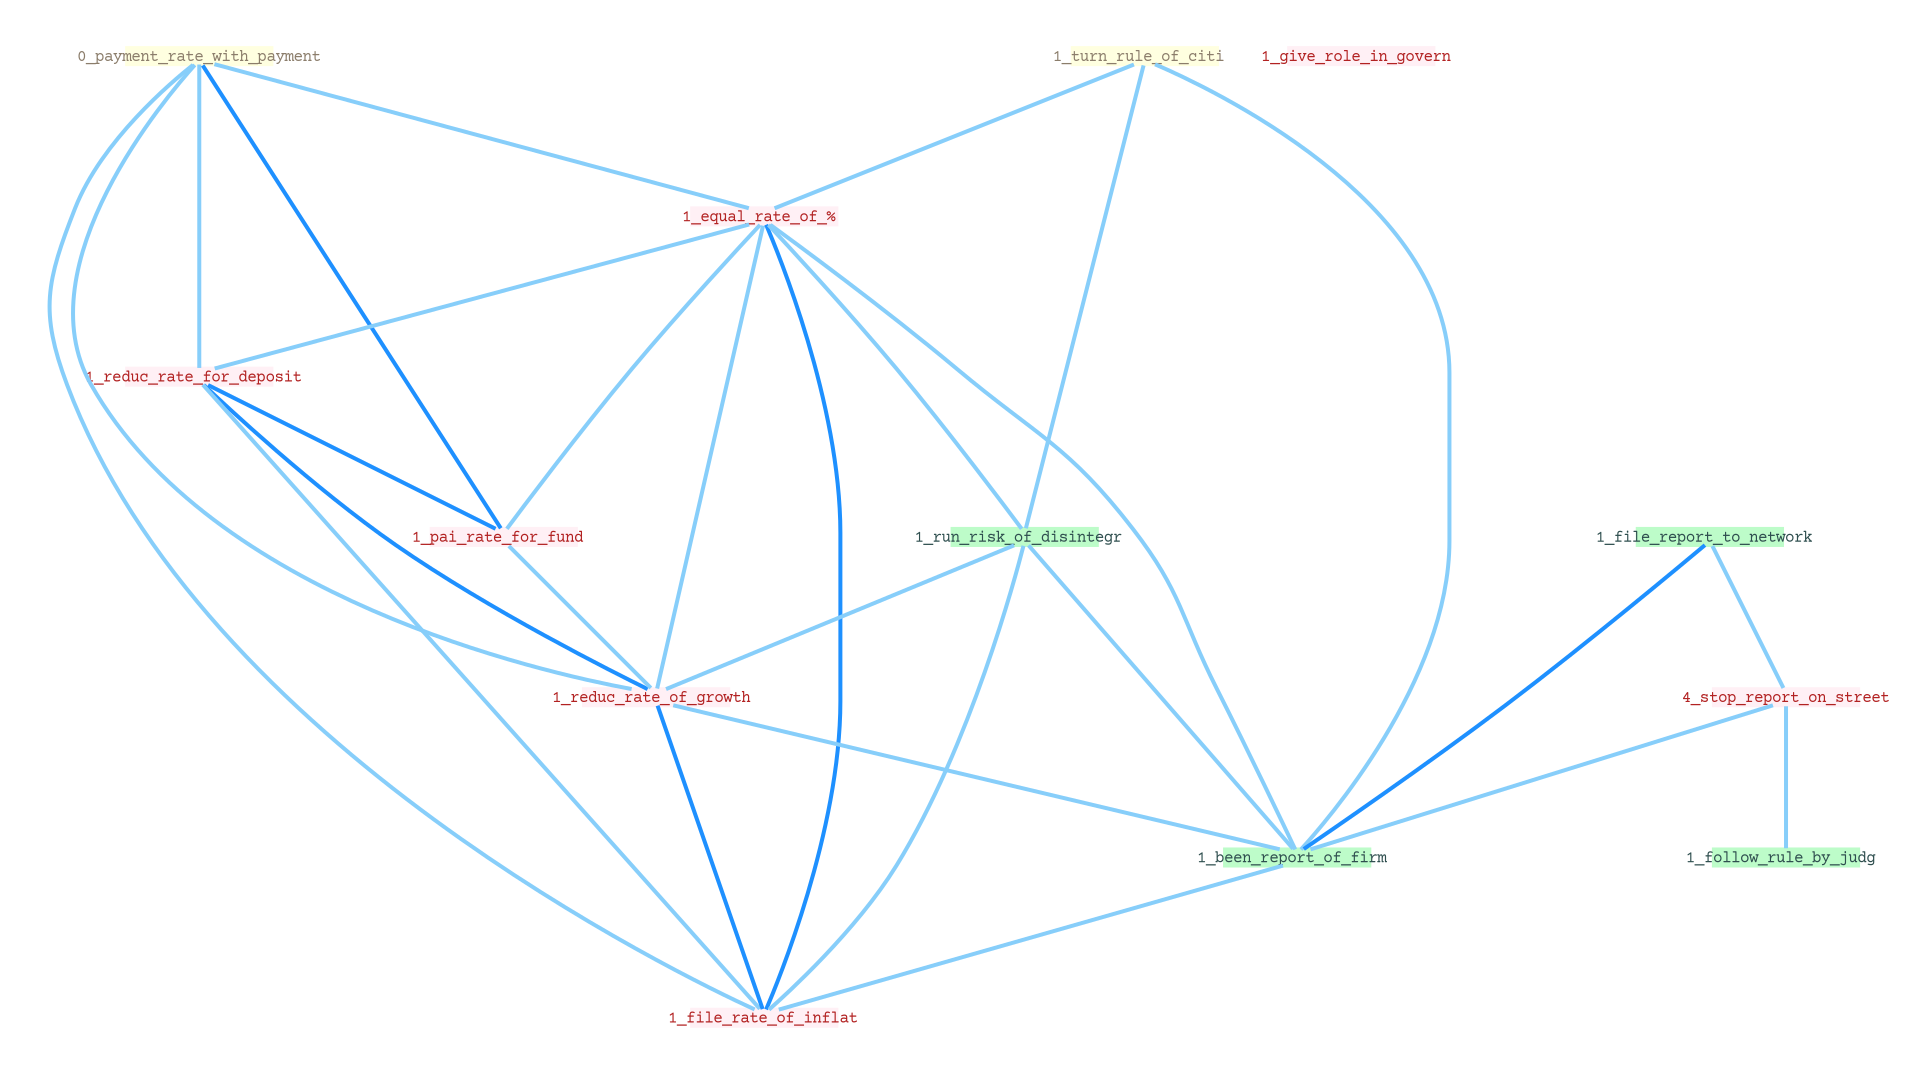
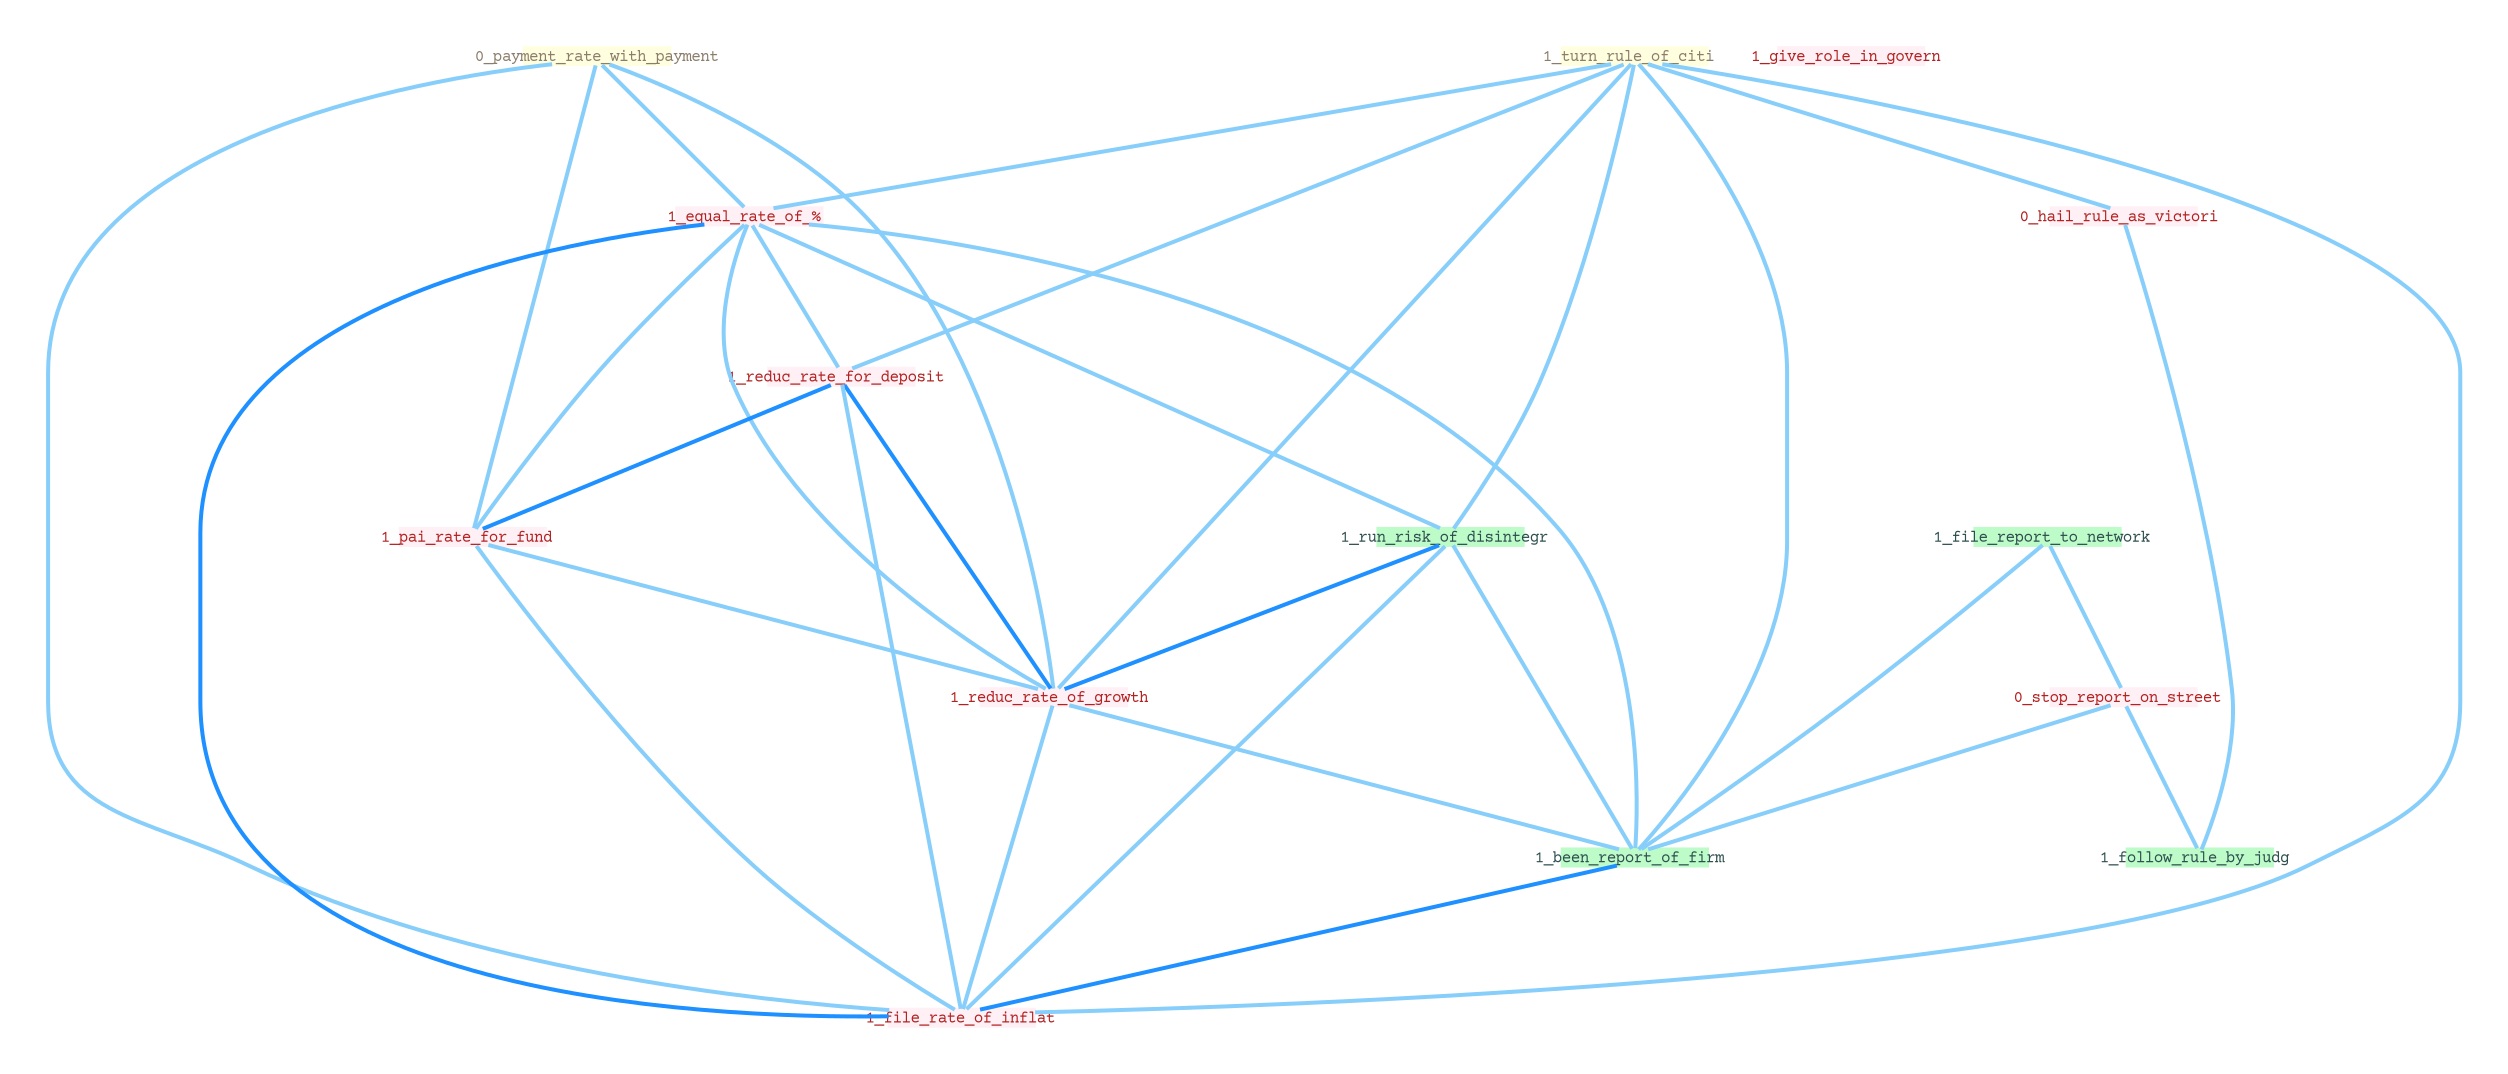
edge "0_payment_rate_with_payment" -- "1_reduc_rate_for_deposit": now "1_turn_rule_of_citi" -- "1_reduc_rate_for_deposit"
node "0_hail_rule_as_victori": added
edge "0_payment_rate_with_payment" -- "1_pai_rate_for_fund": color #1e90ff -> #87cefa
edge "1_turn_rule_of_citi" -- "1_reduc_rate_of_growth": added
edge "1_run_risk_of_disintegr" -- "1_reduc_rate_of_growth": color #87cefa -> #1e90ff
node "4_stop_report_on_street": label "4_stop_report_on_street" -> "0_stop_report_on_street"
edge "1_file_report_to_network" -- "1_been_report_of_firm": color #1e90ff -> #87cefa
edge "1_pai_rate_for_fund" -- "1_file_rate_of_inflat": added
edge "1_turn_rule_of_citi" -- "1_file_rate_of_inflat": added
edge "1_reduc_rate_of_growth" -- "1_file_rate_of_inflat": color #1e90ff -> #87cefa
edge "1_been_report_of_firm" -- "1_file_rate_of_inflat": color #87cefa -> #1e90ff
